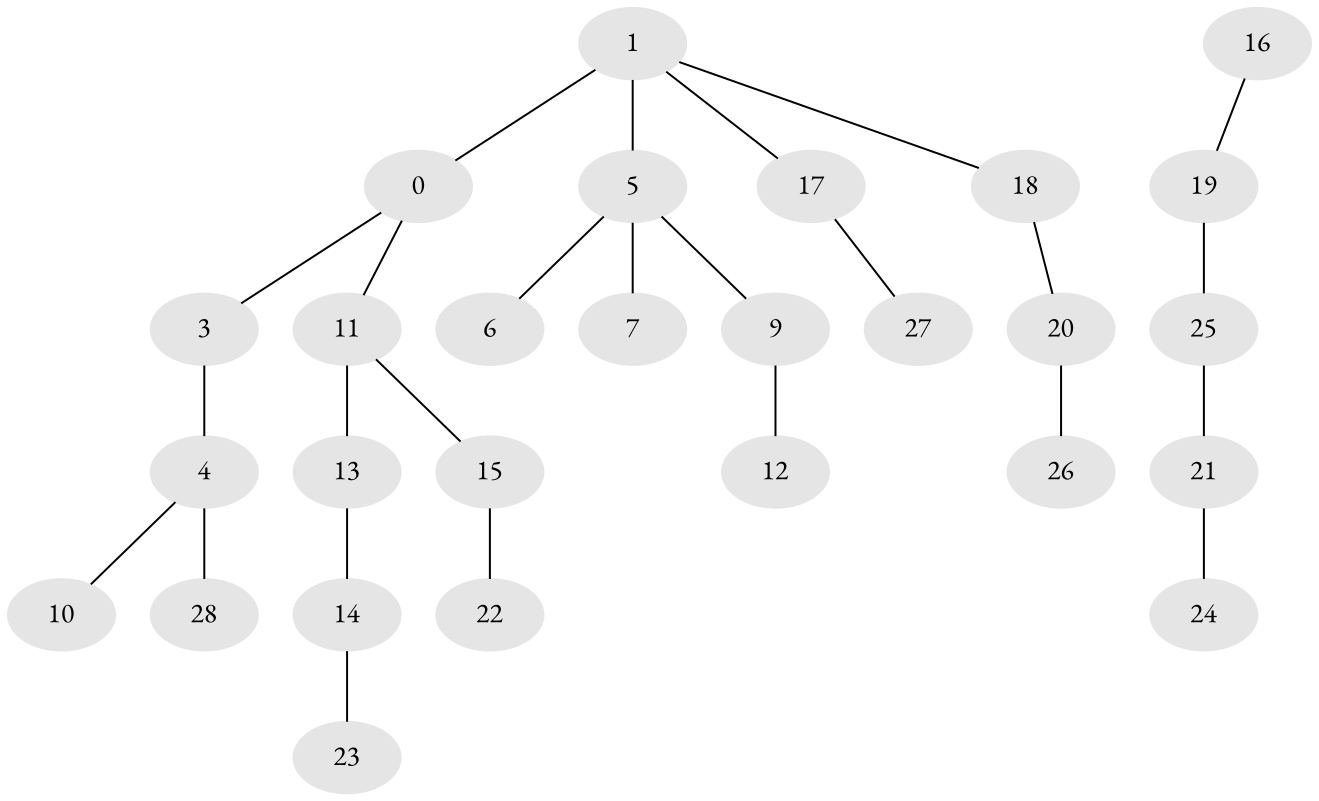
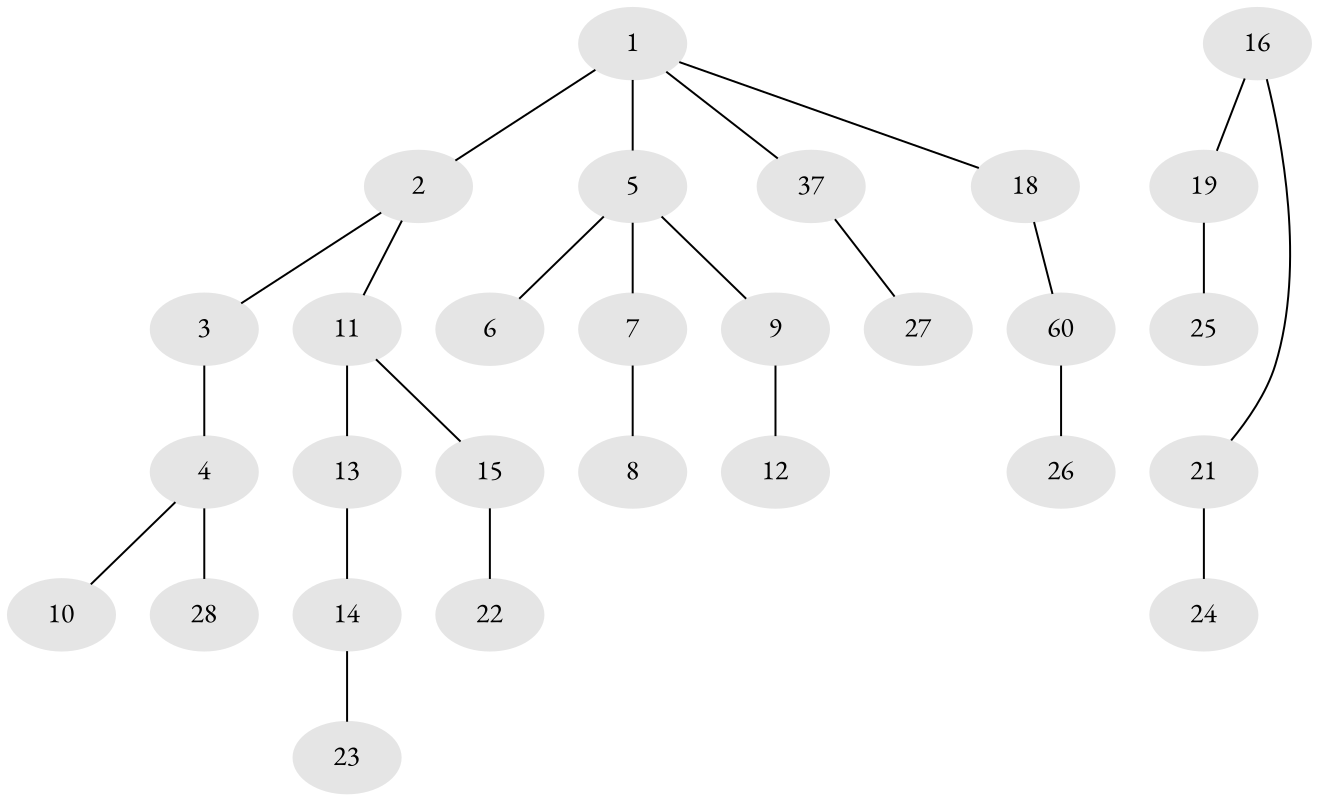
node "0": label "0" -> "2"
node "17": label "17" -> "37"
node "20": label "20" -> "60"
edge "25" -- "21": now "16" -- "21"
node "8": added
